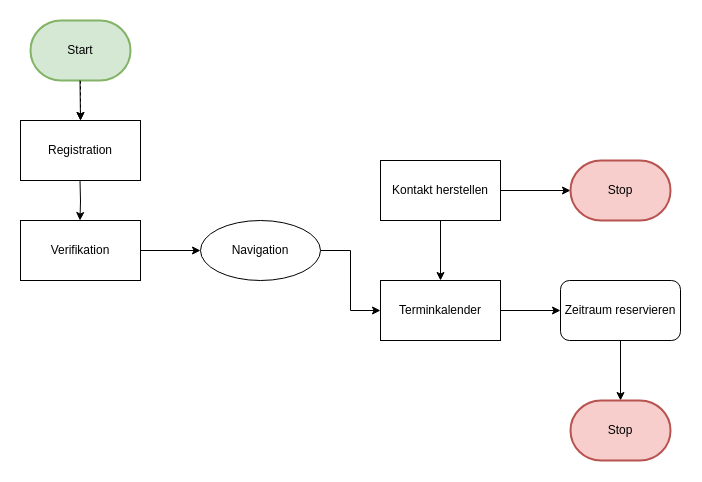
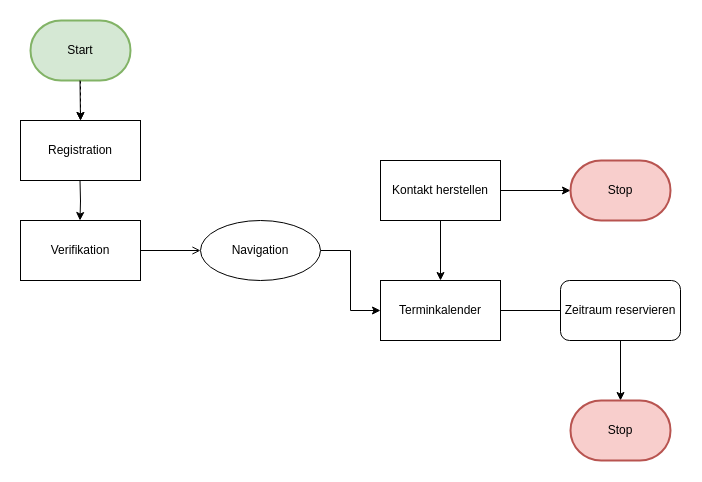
edge "Verifikation" -> "Navigation": arrowhead classic -> open
edge "Terminkalender" -> "Zeitraum reservieren": arrowhead classic -> none
